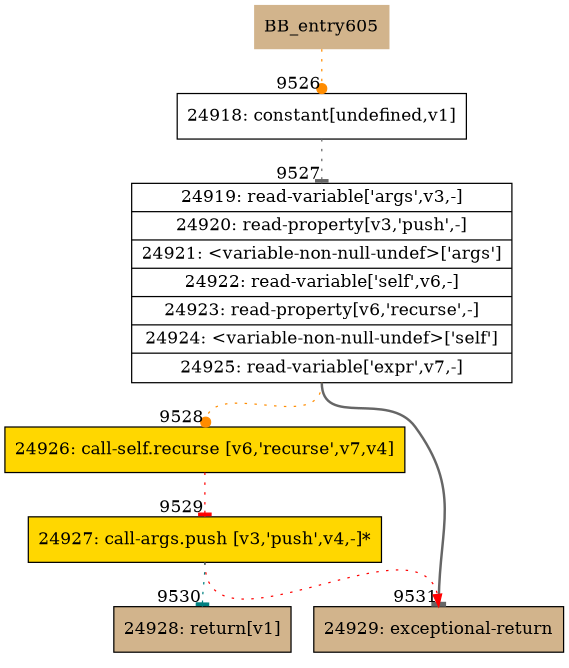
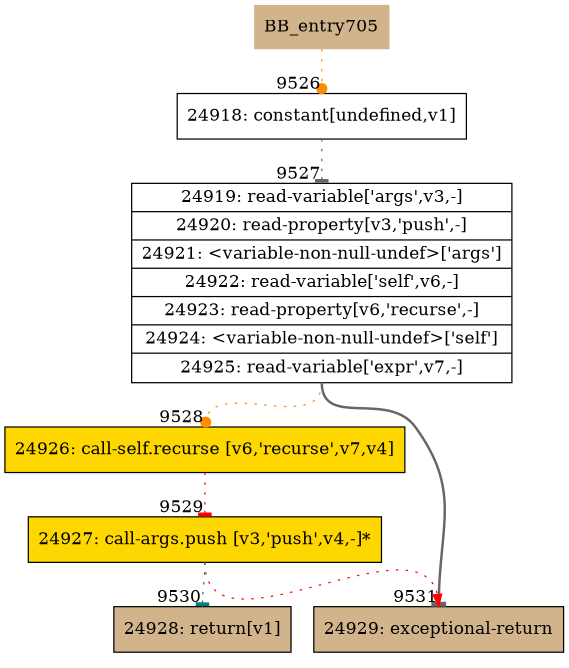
node "BB_entry605": label "BB_entry605" -> "BB_entry705"
